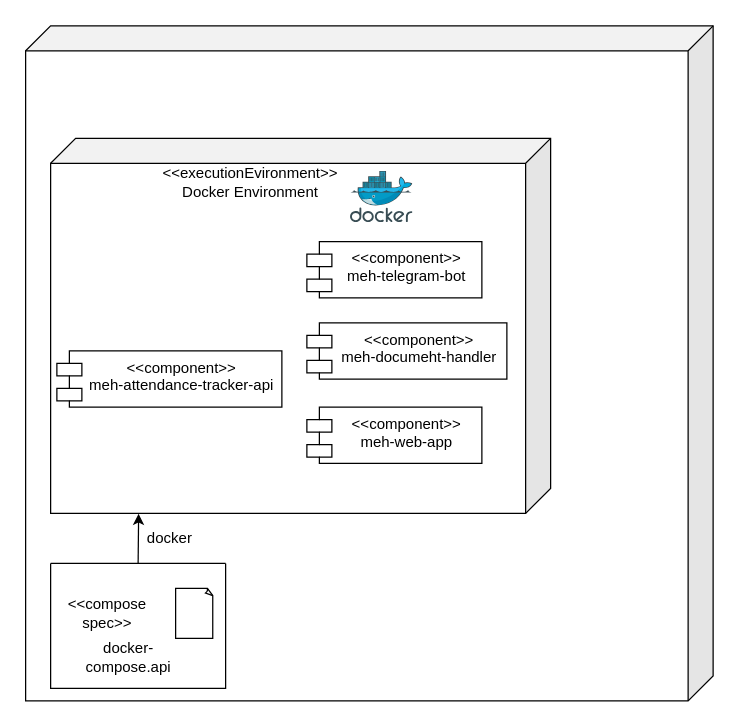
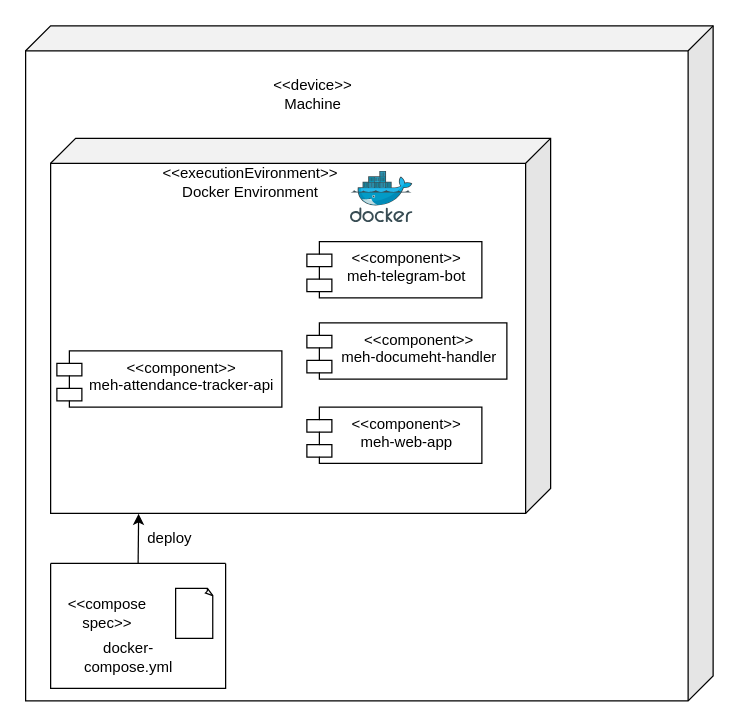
node "<<device>> Machine": added
node "docker": label "docker" -> "deploy"
node "docker-compose.api": label "docker-compose.api" -> "docker-compose.yml"
